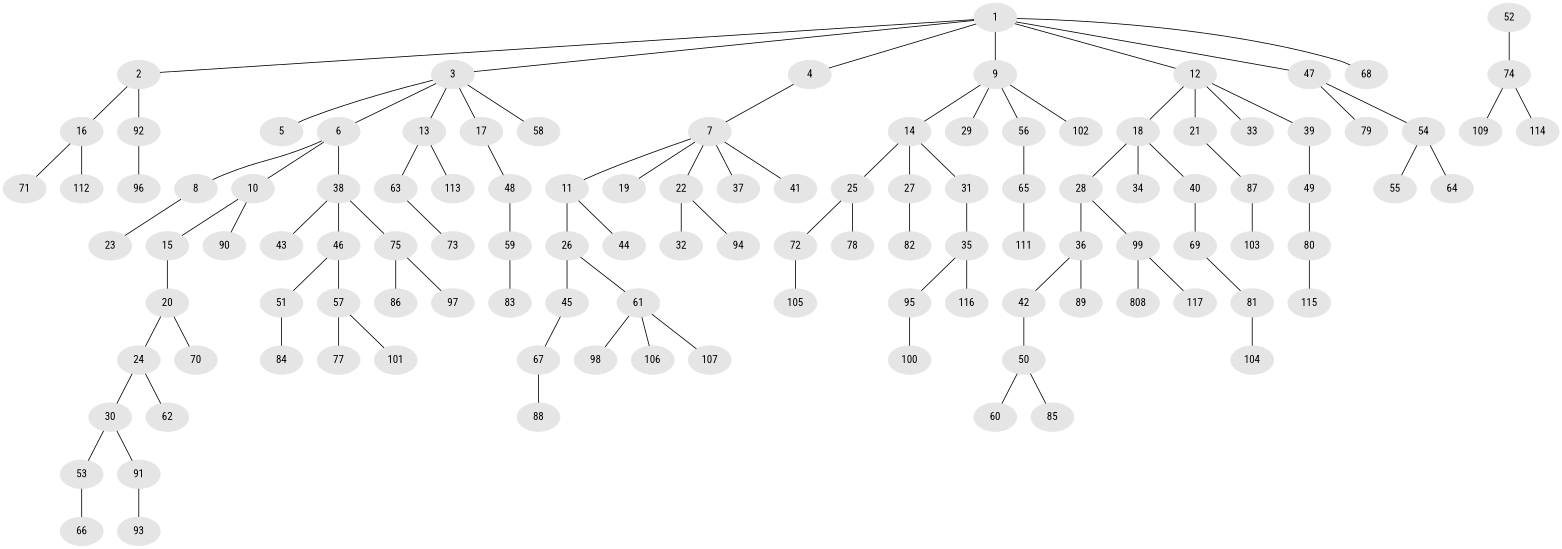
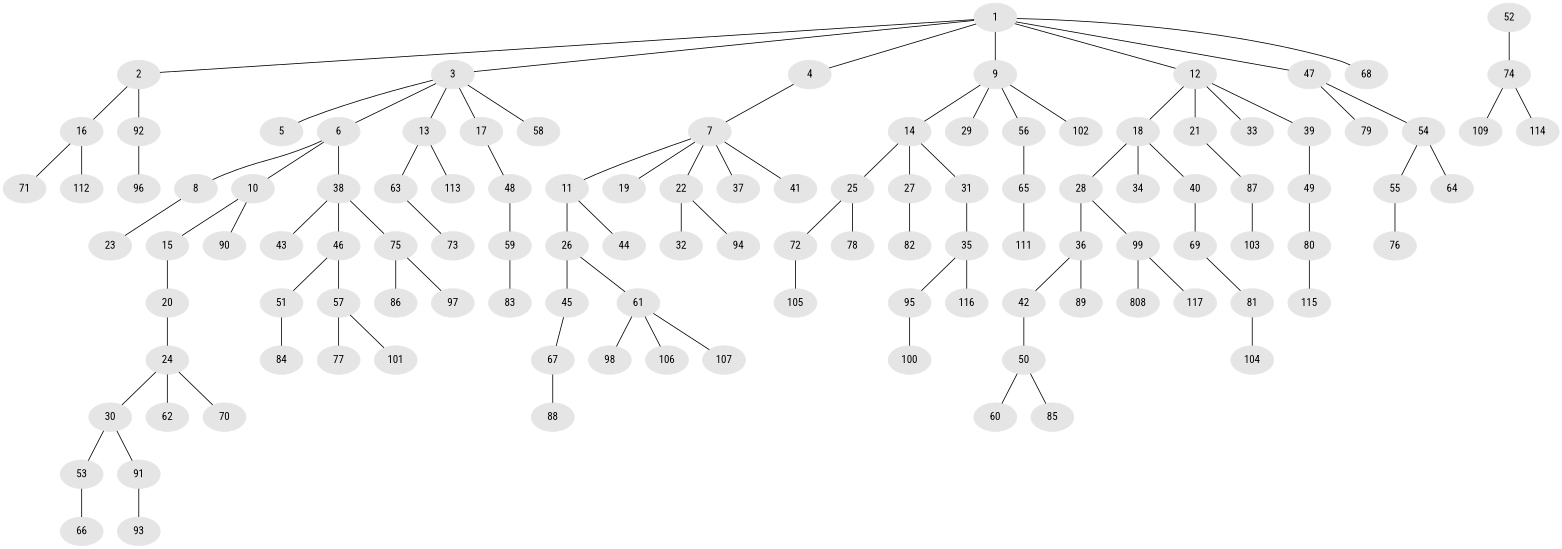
node "76": added
edge "20" -- "70": now "24" -- "70"
